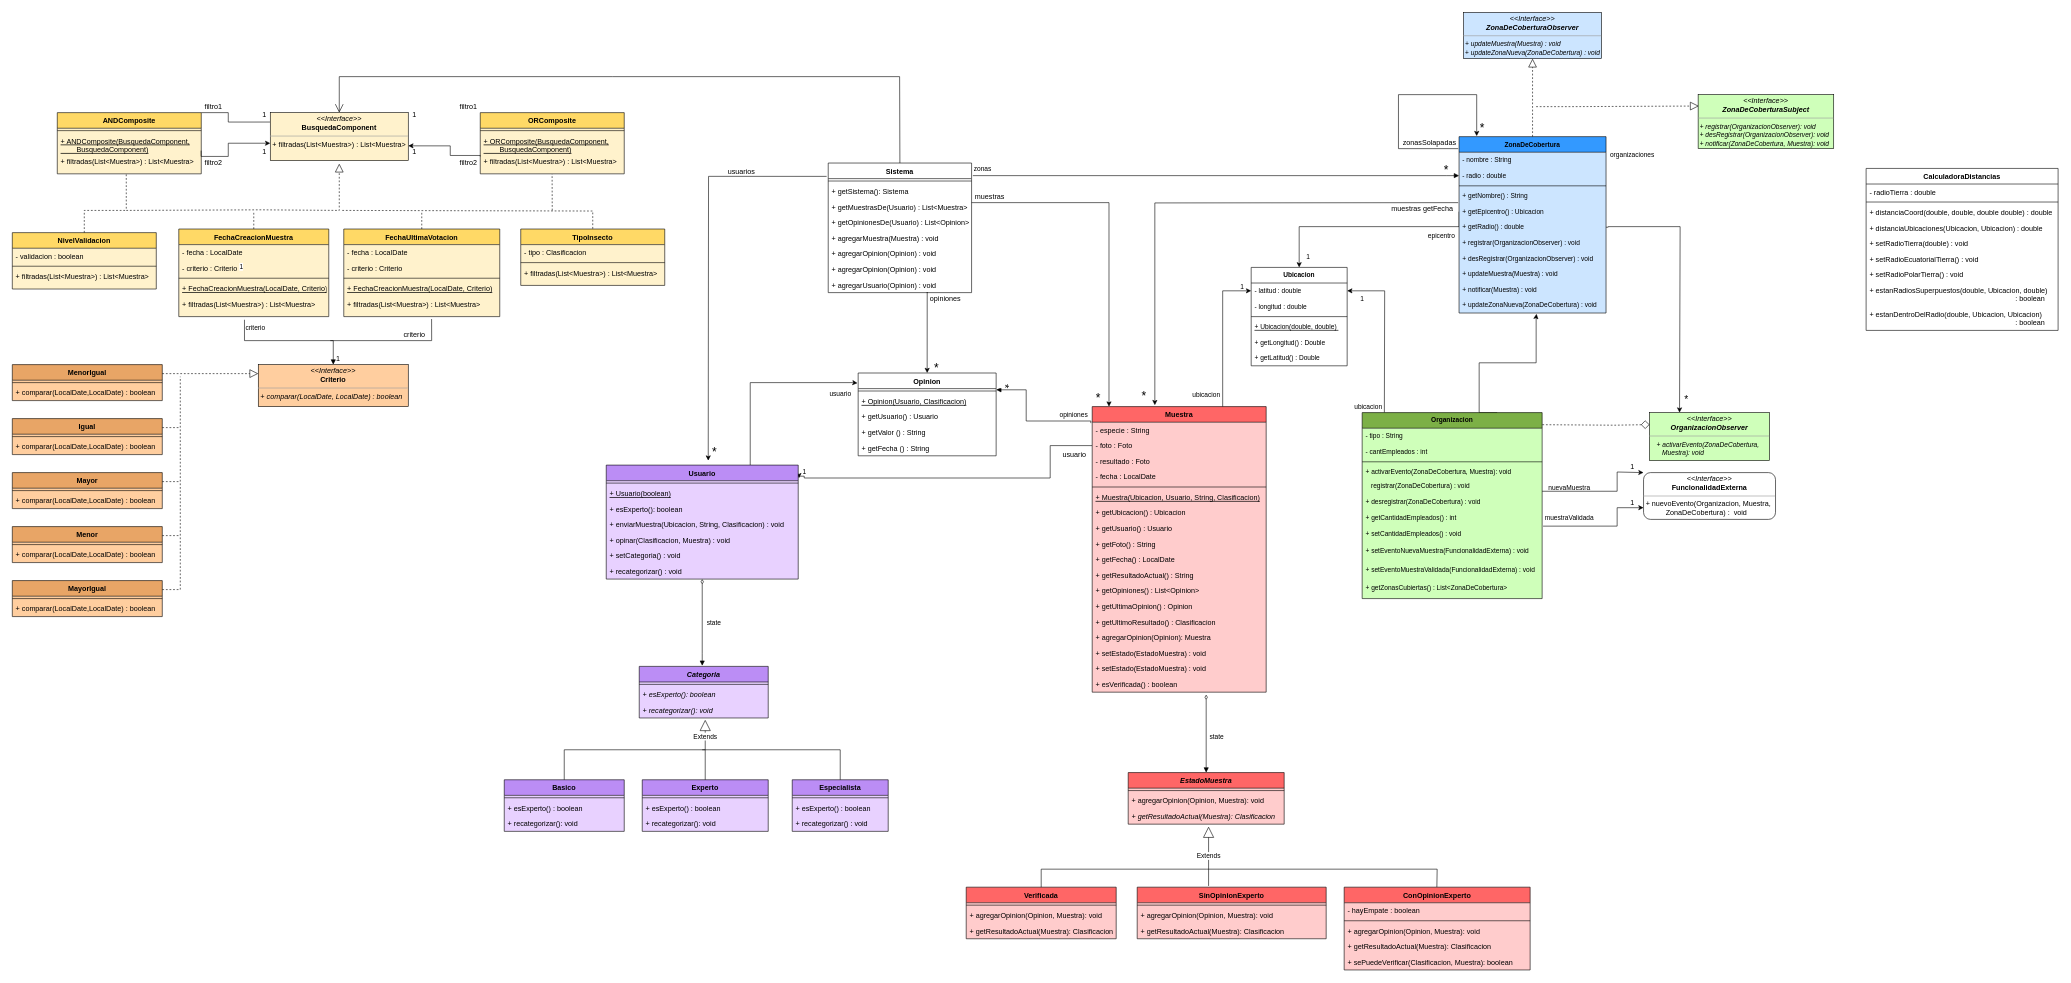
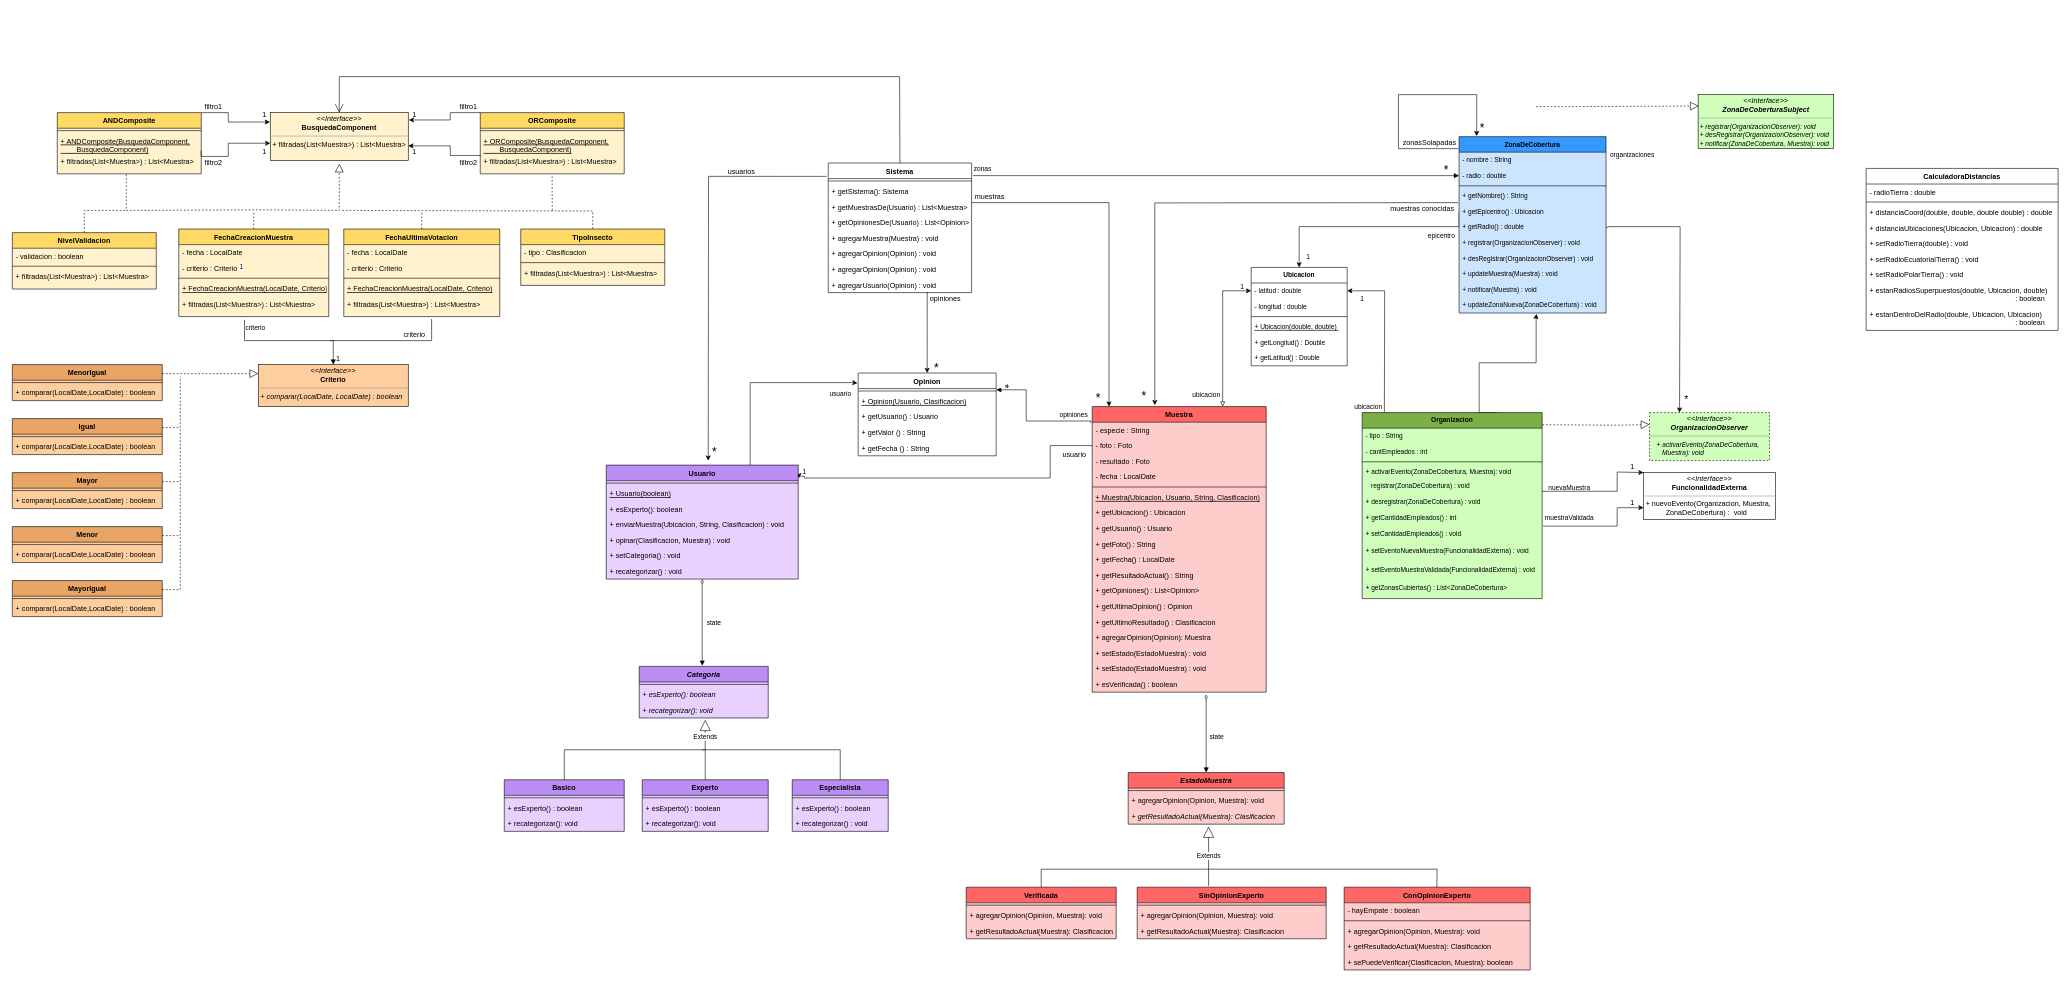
node "<<Interface>> ZonaDeCoberturaObserver + updateMuestra(Muestra) : void + updateZonaNueva(ZonaDeCobertura) : void": removed
edge "ZonaDeCobertura" -> "<<Interface>> ZonaDeCoberturaObserver + updateMuestra(Muestra) : void + updateZonaNueva(ZonaDeCobertura) : void": removed
edge "ORComposite" -> "<<Interface>> BusquedaComponent + filtradas(List<Muestra>) : List<Muestra>": added
edge "<<Interface>> BusquedaComponent + filtradas(List<Muestra>) : List<Muestra>" -- "ANDComposite": arrowhead none -> classic
node "muestras getFecha": label "muestras getFecha" -> "muestras conocidas"
edge "Muestra" -> "- latitud : double": arrowhead none -> block
edge "Organizacion" -> "<<Interface>> OrganizacionObserver + activarEvento(ZonaDeCobertura, Muestra): void": arrowhead diamond -> block
node "<<Interface>> OrganizacionObserver + activarEvento(ZonaDeCobertura, Muestra): void": style solid -> dashed
node "<<Interface>> FuncionalidadExterna + nuevoEvento(Organizacion, Muestra, ZonaDeCobertura) : void": shape rounded rectangle -> rectangle
